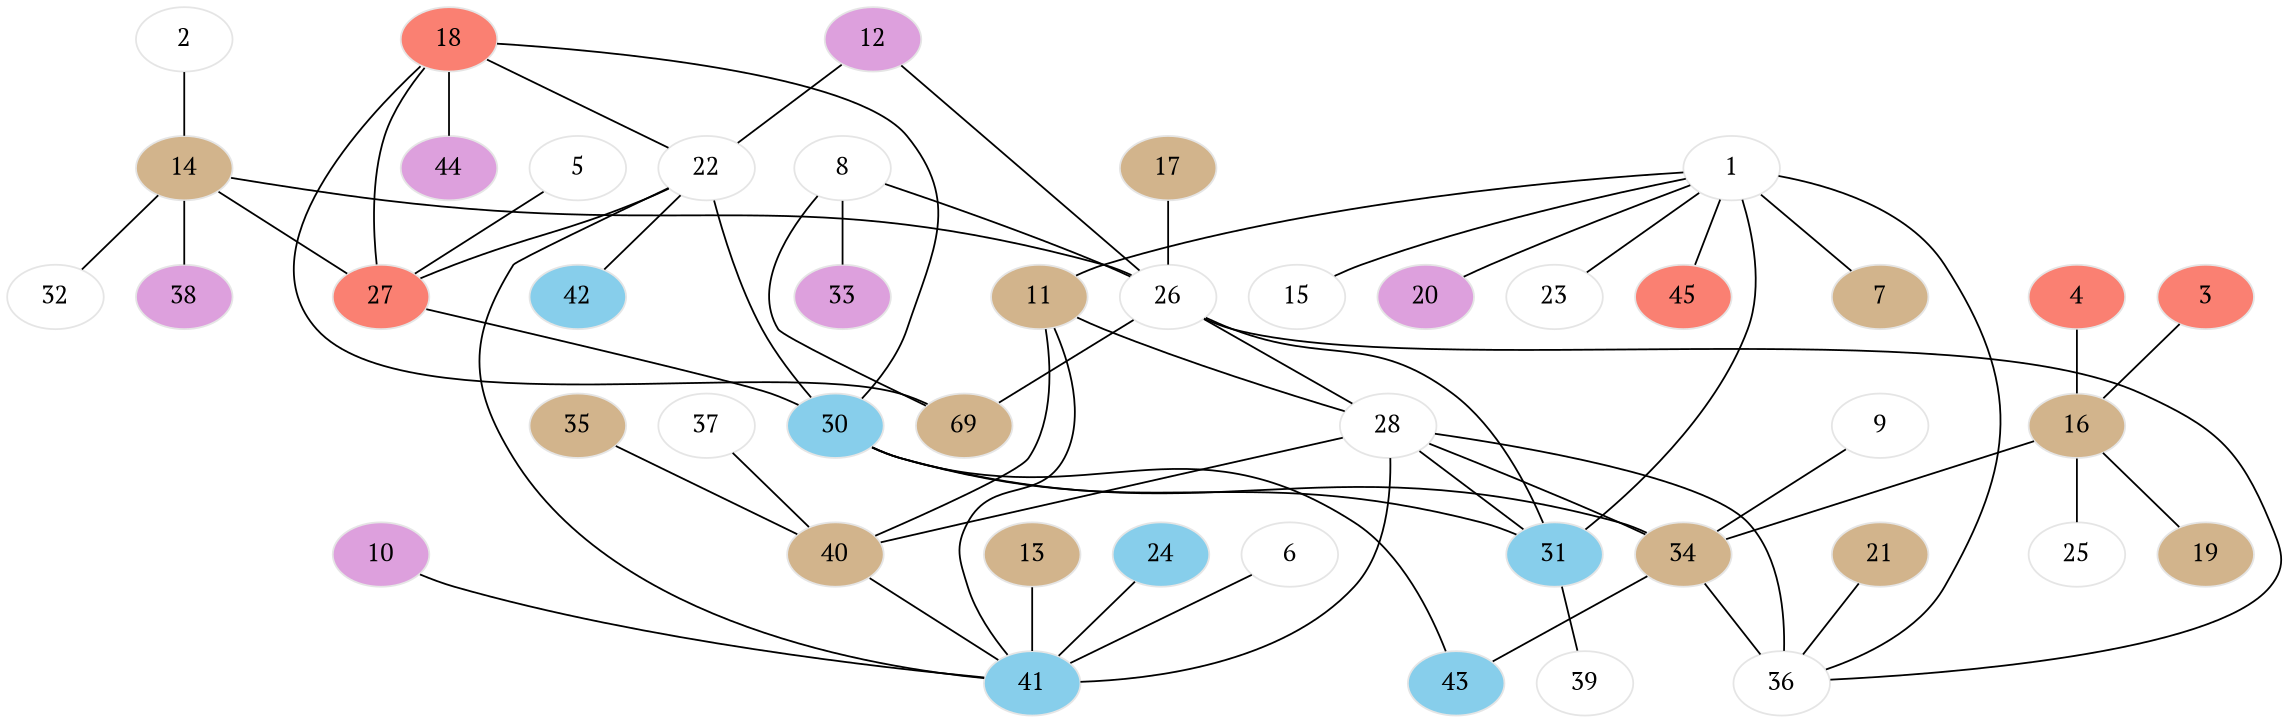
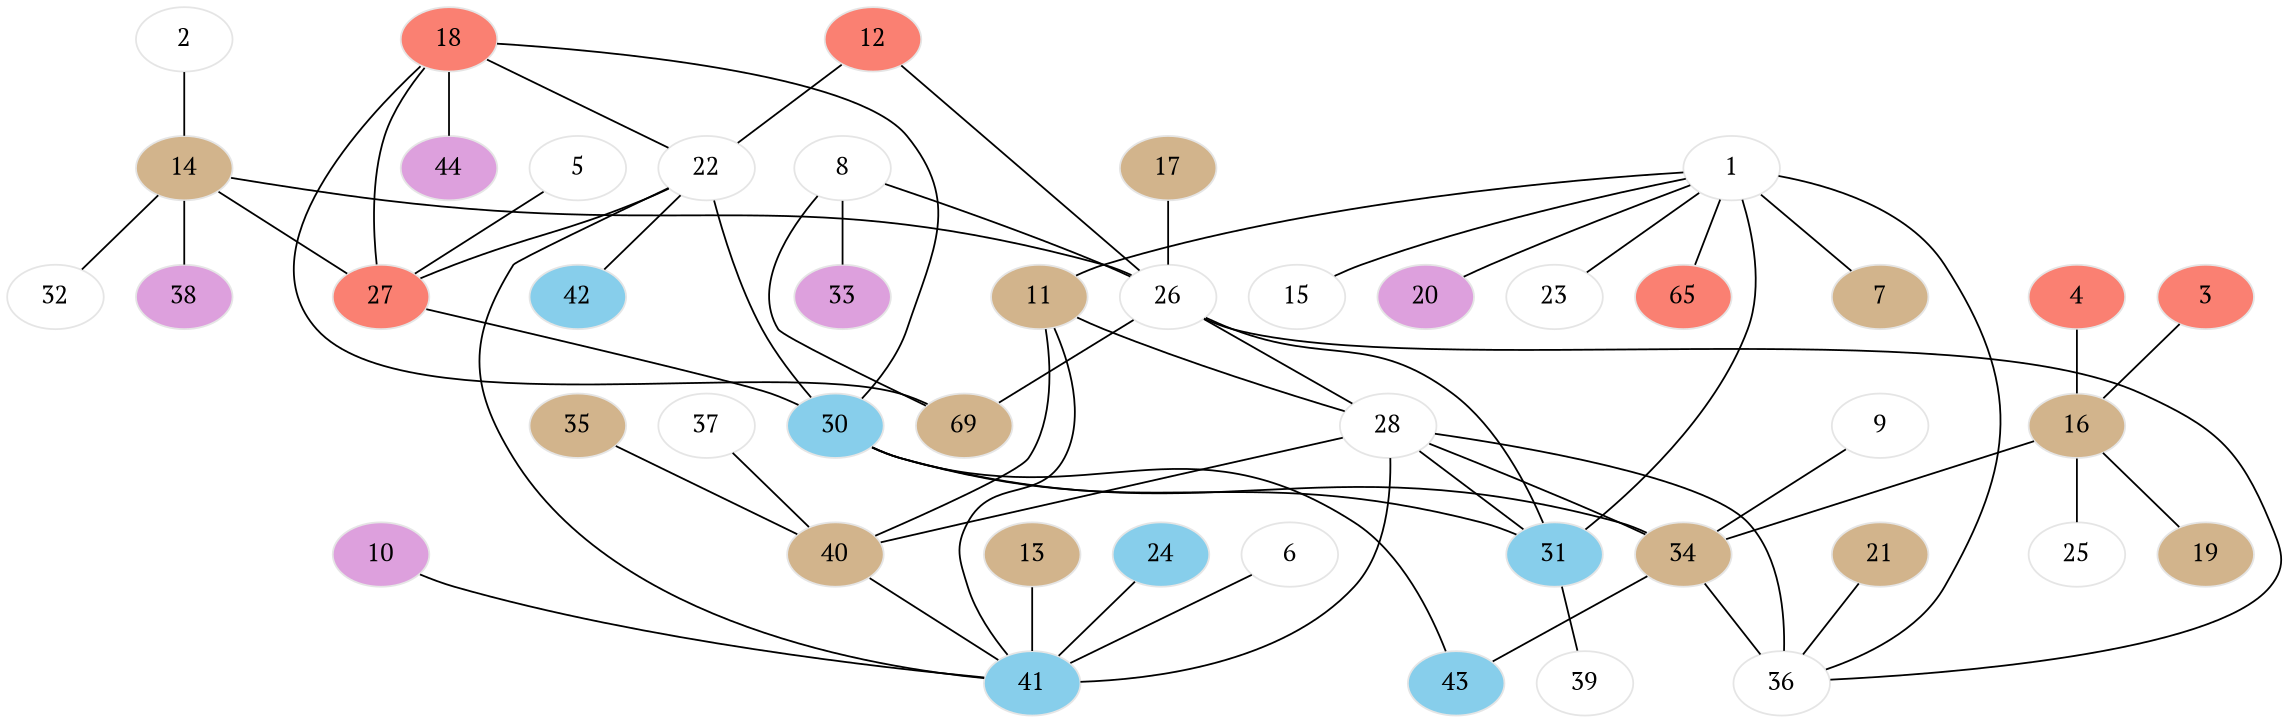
node "12": fillcolor plum -> salmon
node "45": label "45" -> "65"
